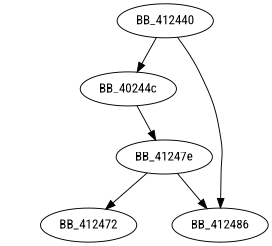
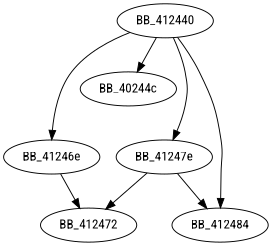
edge "BB_40244c" -> "BB_41247e": now "BB_412440" -> "BB_41247e"
node "BB_41246e": added
node "BB_412486": label "BB_412486" -> "BB_412484"
